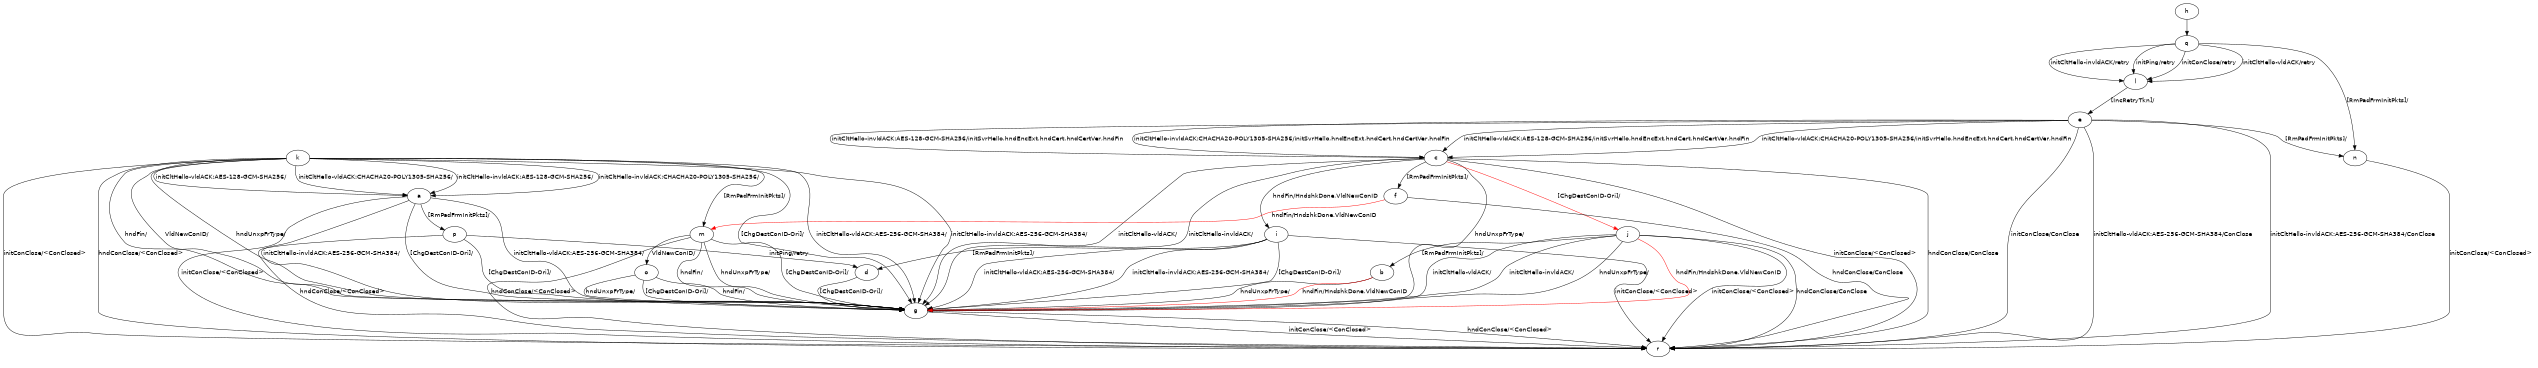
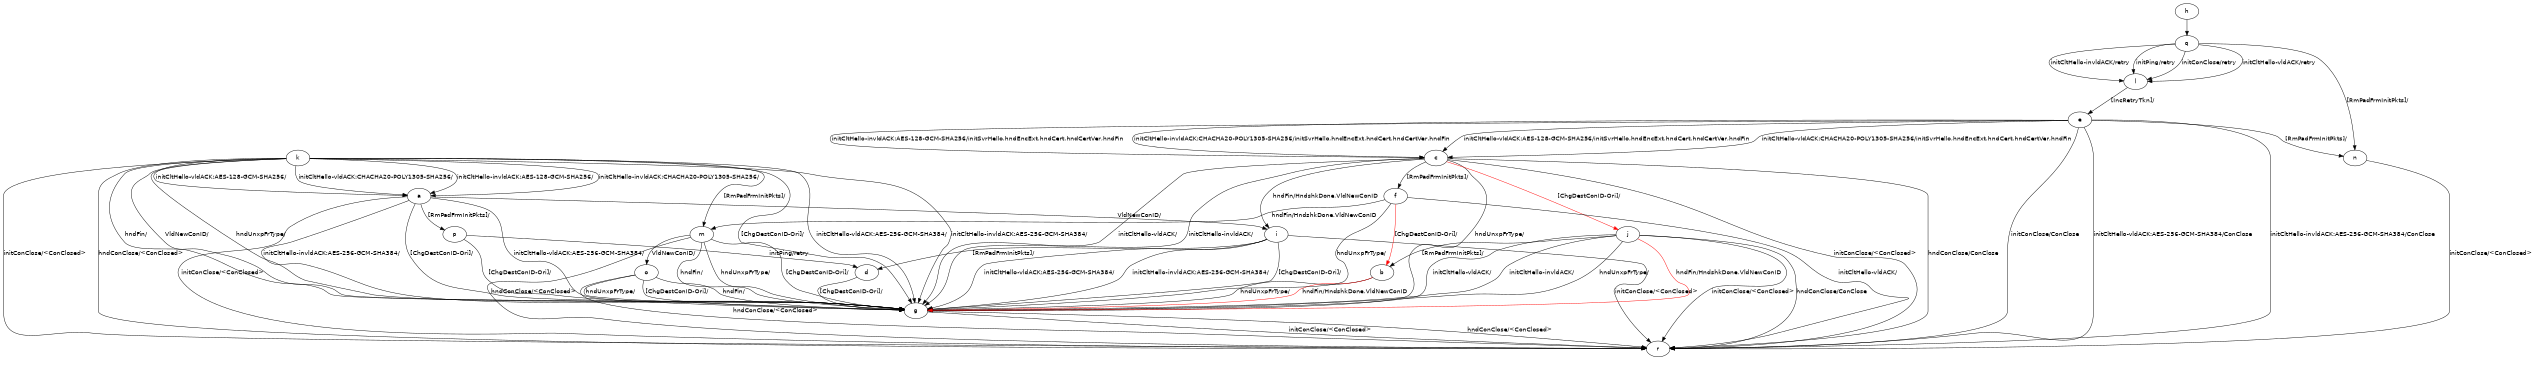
edge "a" -> "i": added, label "VldNewConID/"
edge "f" -> "m": color red -> black
edge "f" -> "b": added, label "[ChgDestConID-Ori]/"
edge "f" -> "r": label "hndConClose/ConClose " -> "initCltHello-vldACK/ "
edge "f" -> "g": added, label "hndUnxpFrType/"
edge "p" -> "r": now "o" -> "r"
